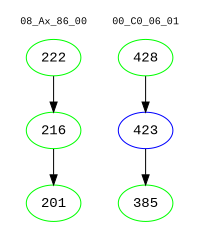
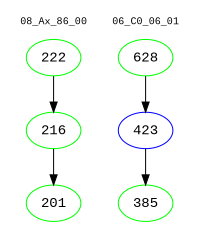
cluster "00_C0_06_01": label "00_C0_06_01" -> "06_C0_06_01"
node "428": label "428" -> "628"
